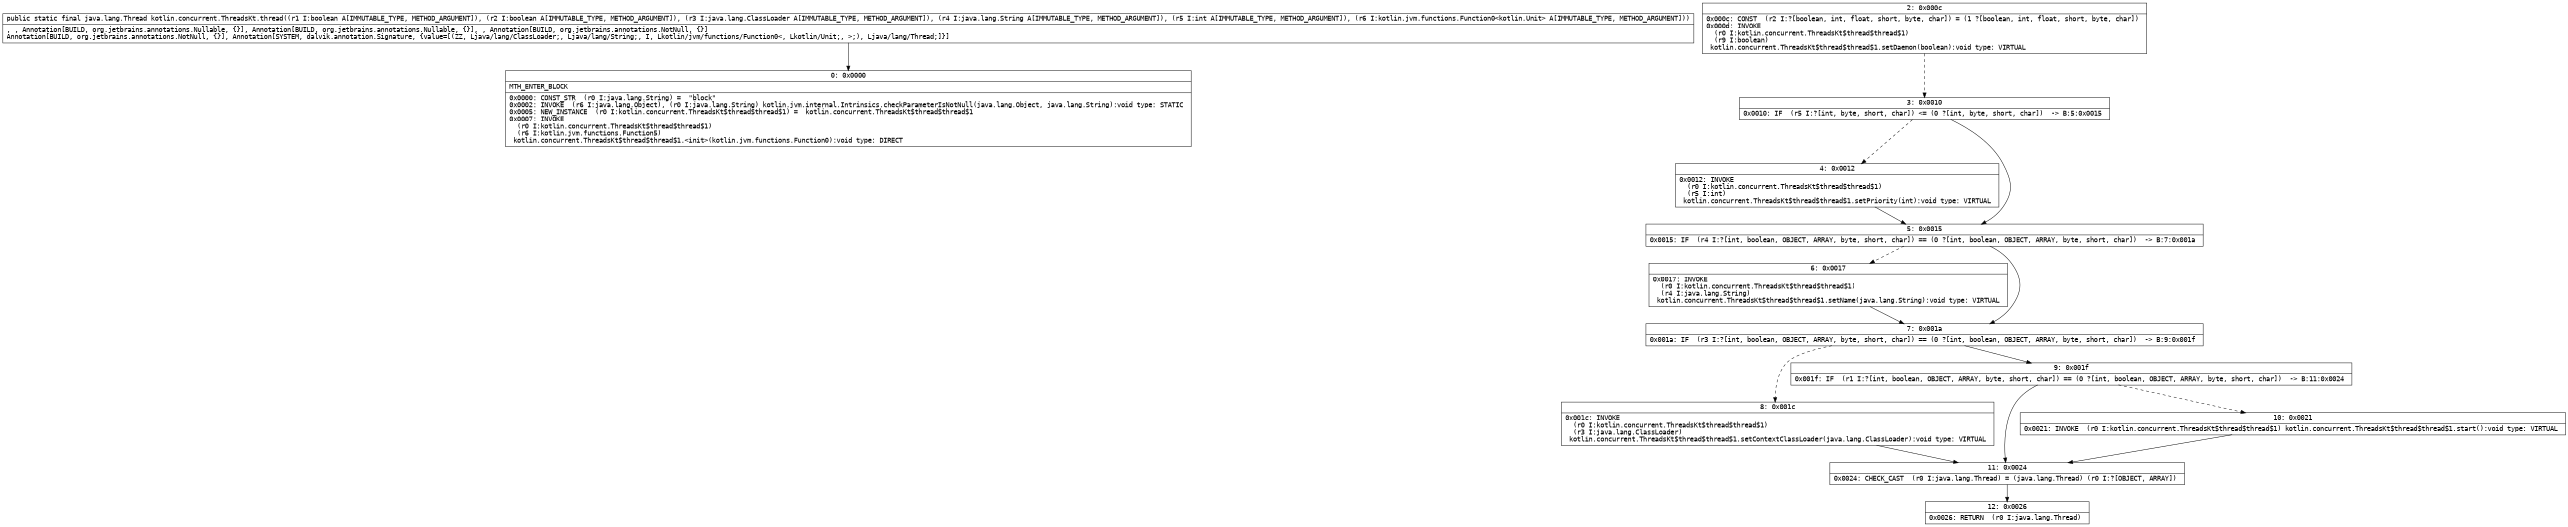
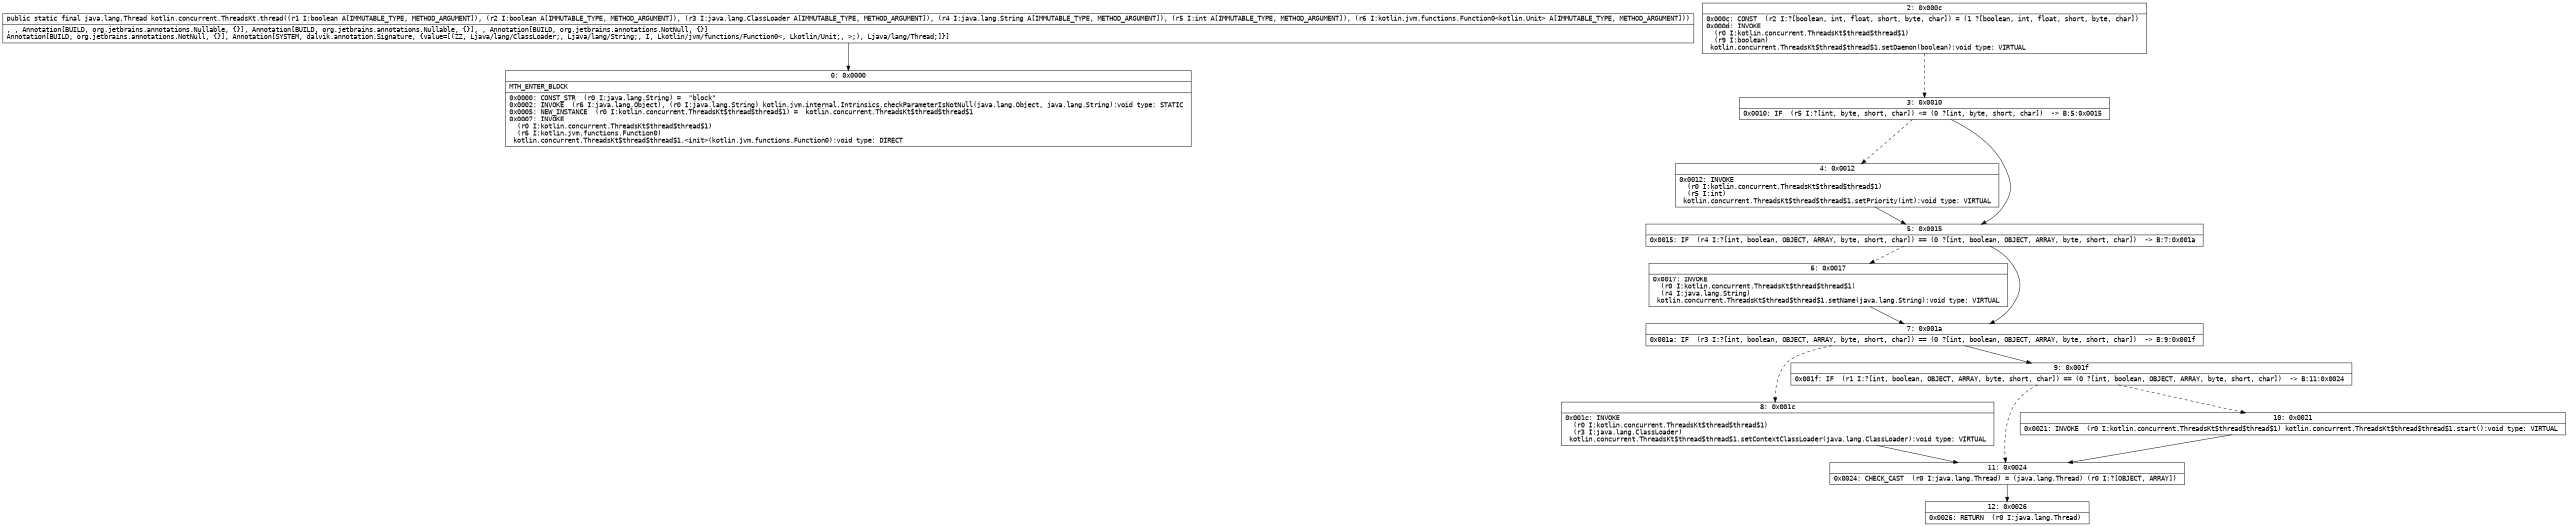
node "0: 0x0000": text "(r6 I:kotlin.jvm.functions.Function5)" -> "(r6 I:kotlin.jvm.functions.Function0)"
edge "9: 0x001f" -> "11: 0x0024": style solid -> dashed
